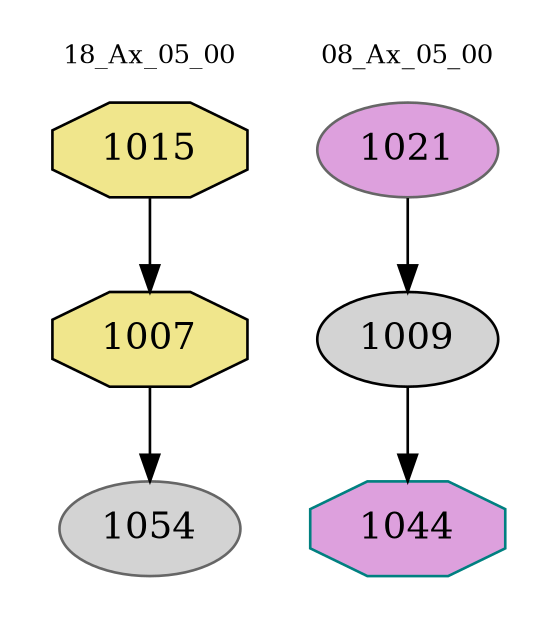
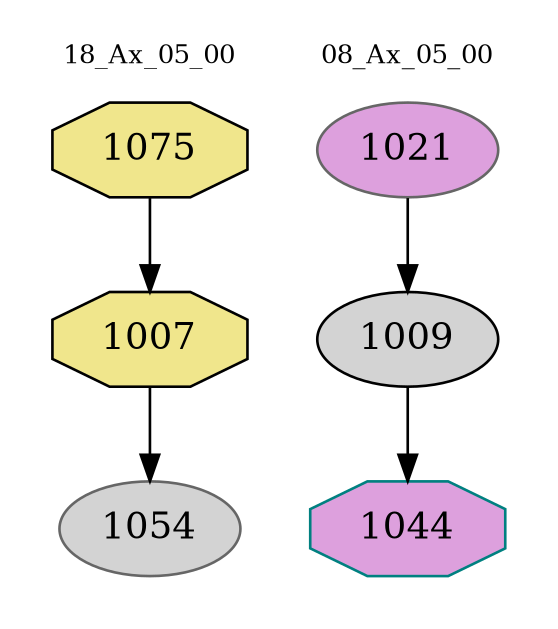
node "1015": label "1015" -> "1075"
